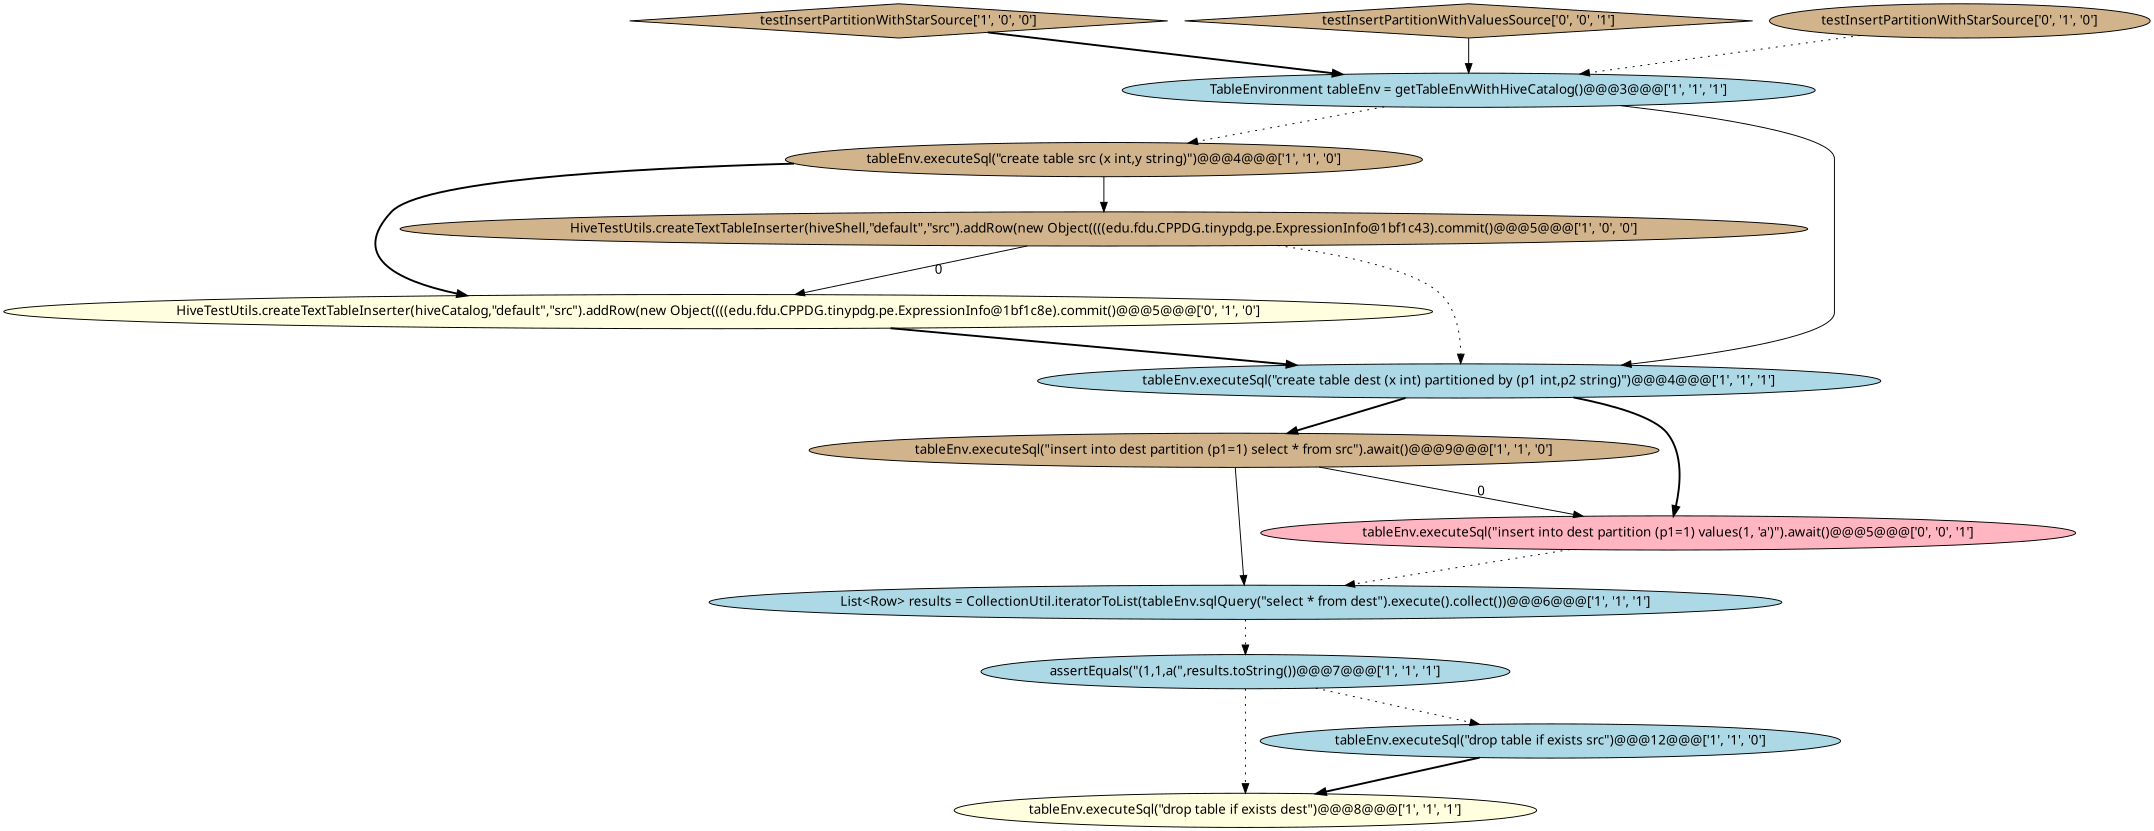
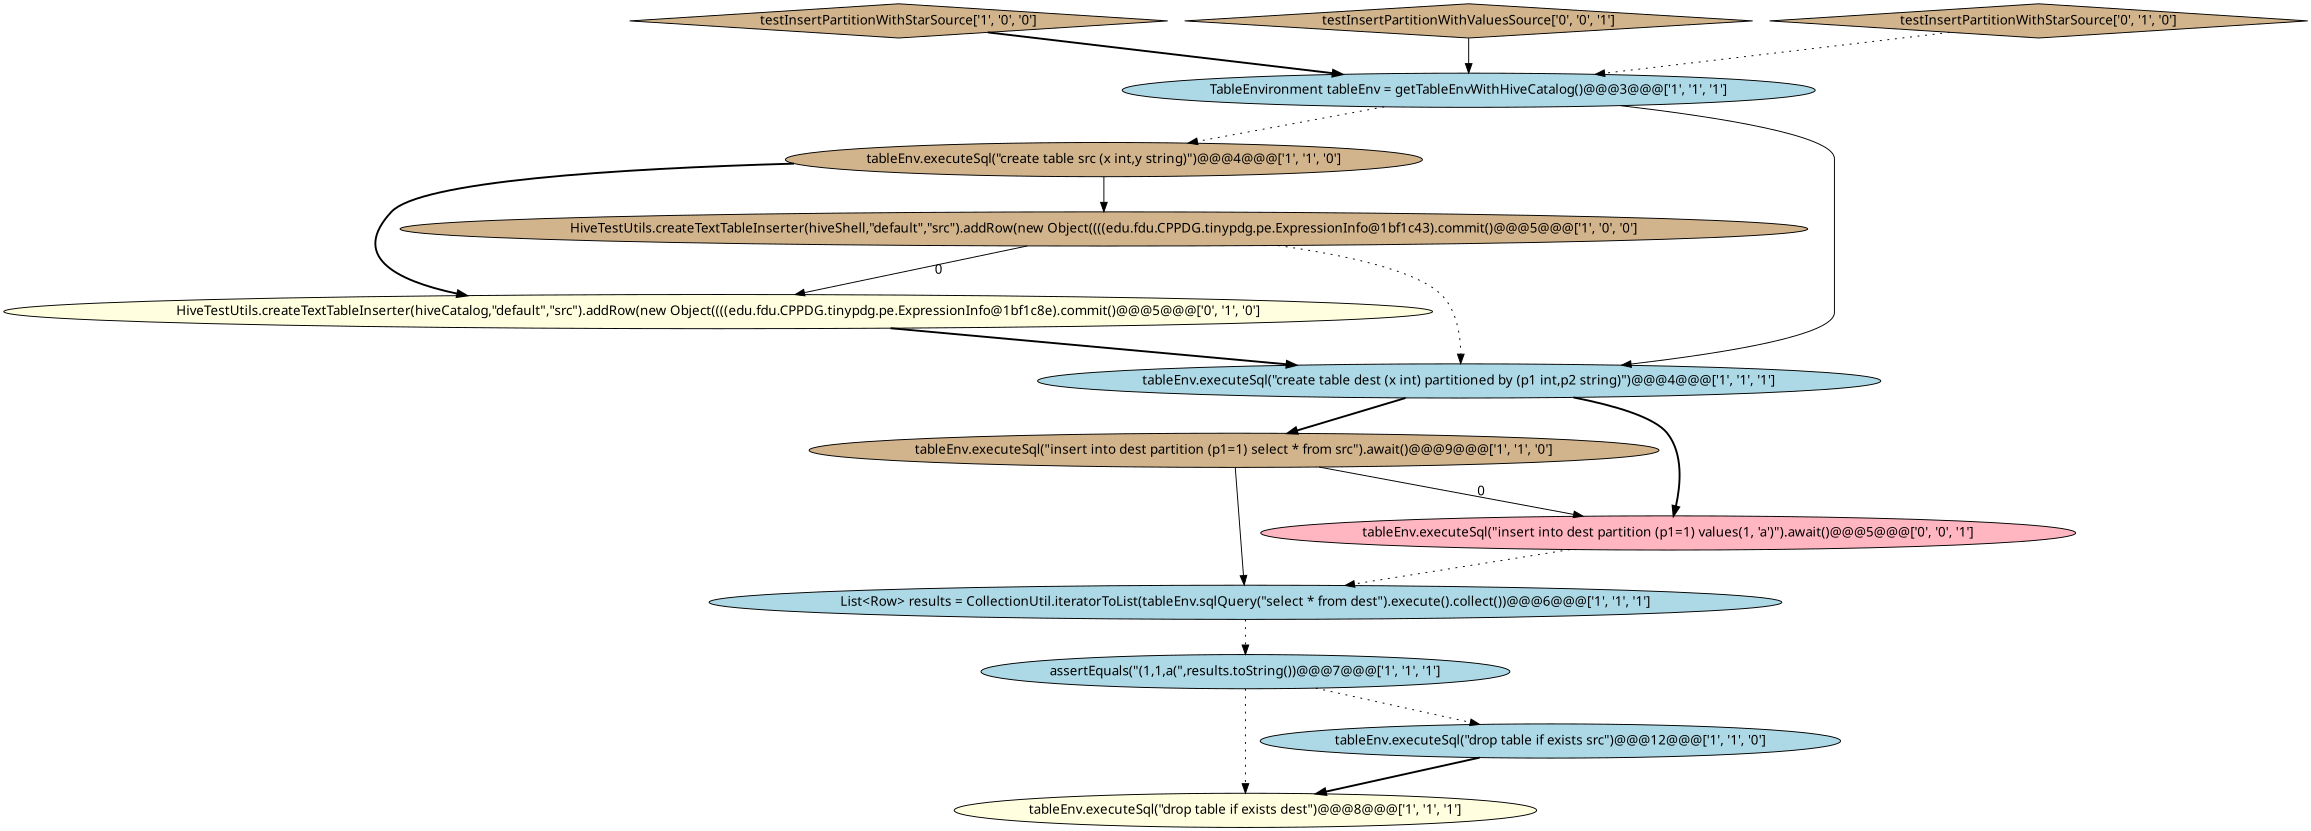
node "testInsertPartitionWithStarSource['0', '1', '0']": shape ellipse -> diamond
